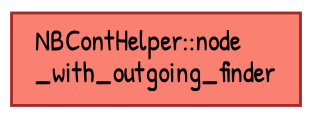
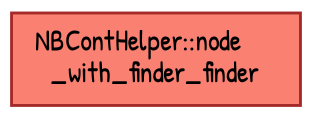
node "NBContHelper::node _with_outgoing_finder": label "NBContHelper::node _with_outgoing_finder" -> "NBContHelper::node _with_finder_finder"
